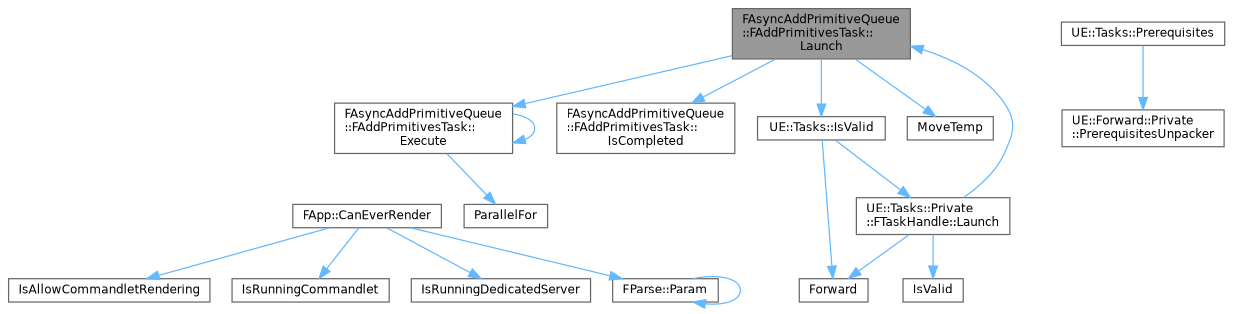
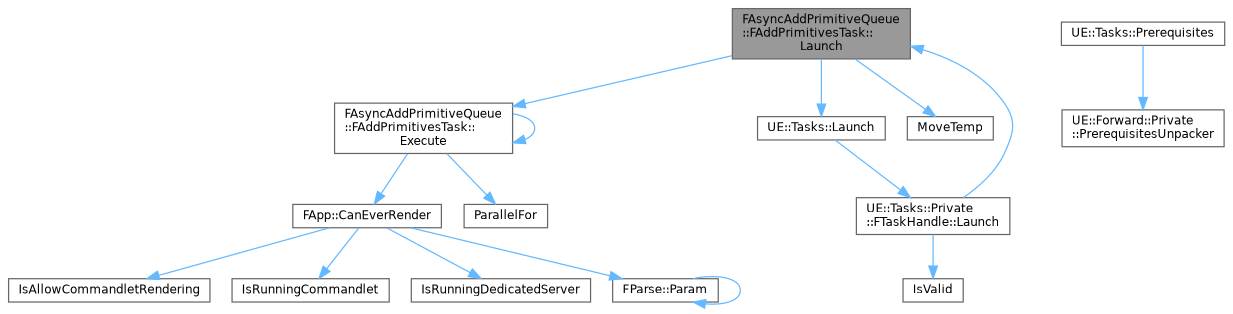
node "FAsyncAddPrimitiveQueue ::FAddPrimitivesTask:: IsCompleted": removed
node "UE::Tasks::IsValid": label "UE::Tasks::IsValid" -> "UE::Tasks::Launch"
edge "FAsyncAddPrimitiveQueue ::FAddPrimitivesTask:: Execute" -> "FApp::CanEverRender": added
node "Forward": removed
